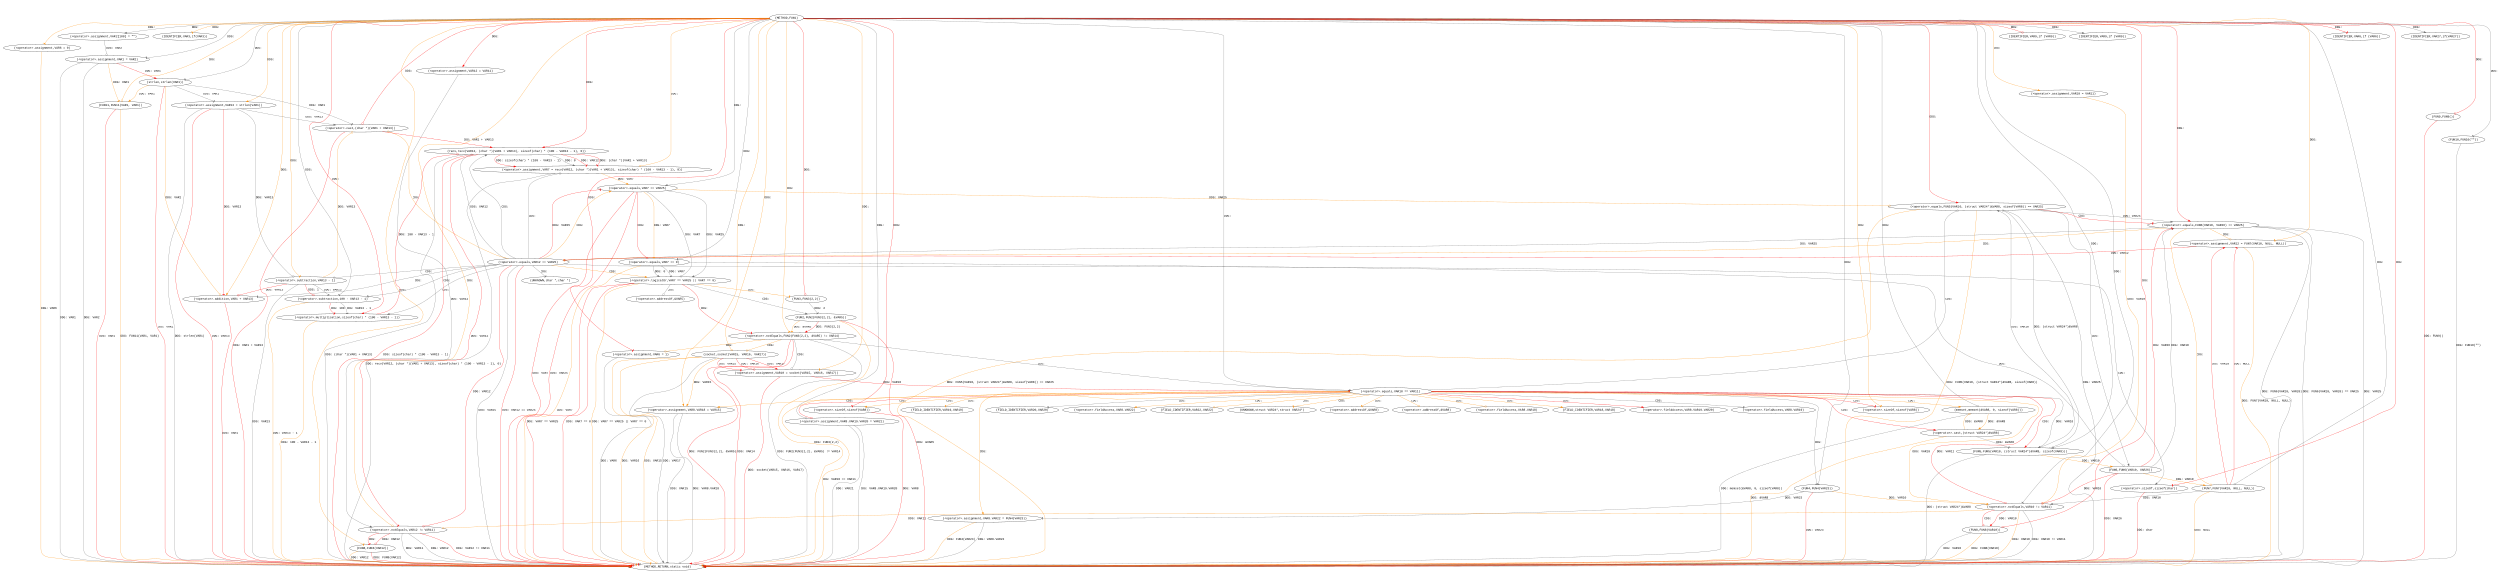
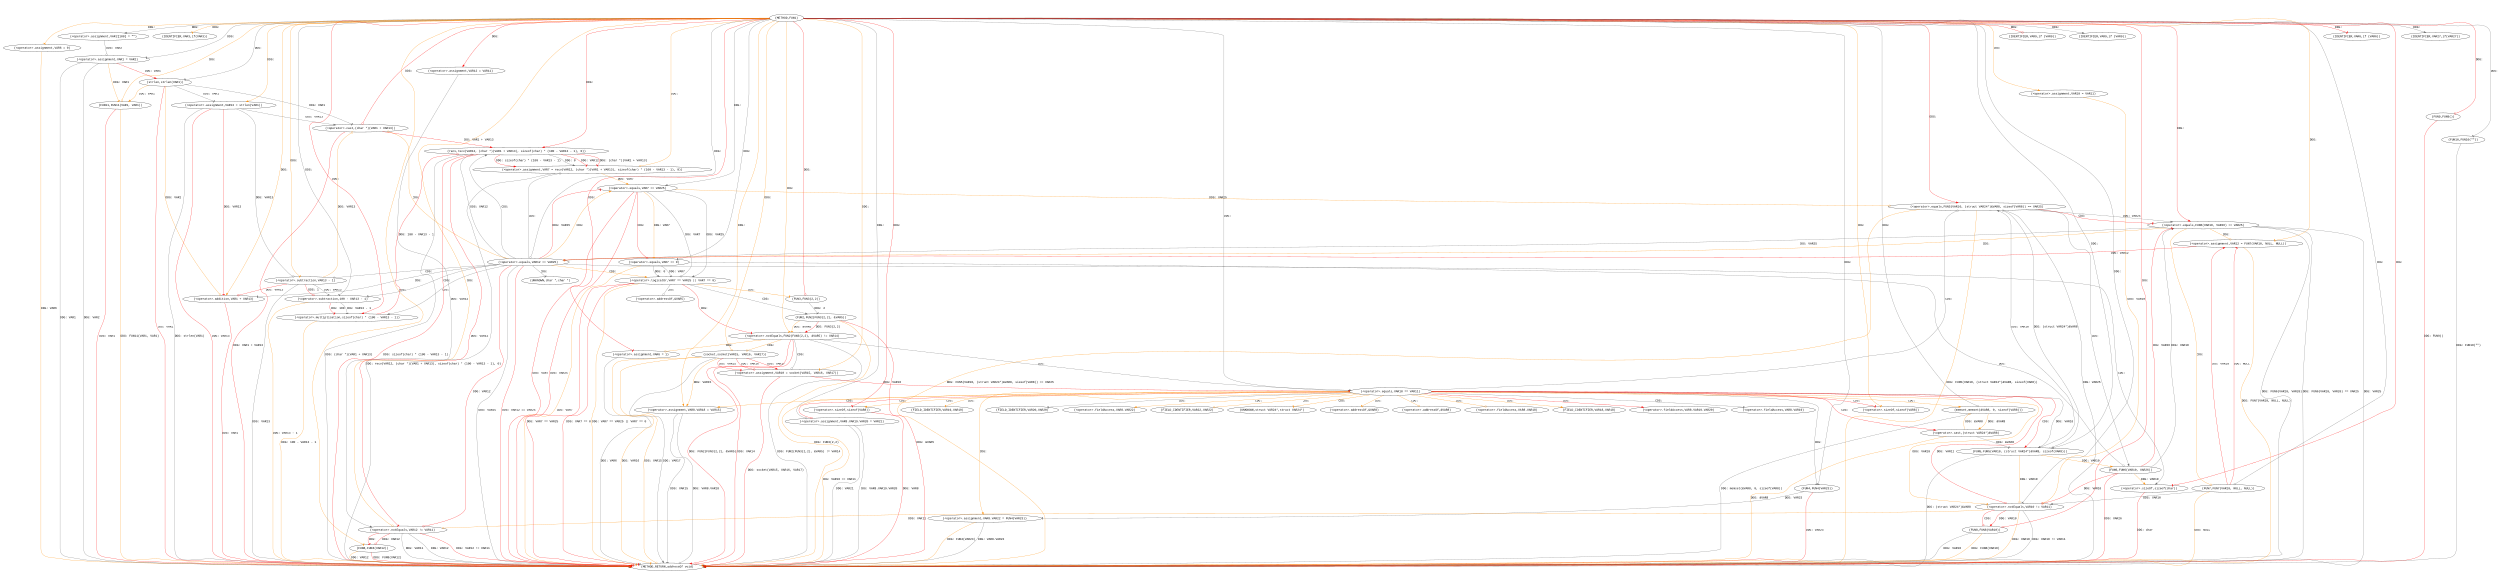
edge "(METHOD,FUN1)" -> "(<operator>.equals,VAR12 == VAR25)": added, label "DDG:"
edge "(FUN6,FUN6(VAR10, VAR26))" -> "(FUN7,FUN7(VAR10, NULL, NULL))": now "(FUN6,FUN6(VAR10, VAR26))" -> "(<operator>.sizeOf,sizeof(char))"
edge "(FUN4,FUN4(VAR23))" -> "(<operator>.notEquals,VAR10 != VAR11)": now "(FUN5,FUN5(VAR10, (struct VAR24*)&VAR8, sizeof(VAR8)))" -> "(<operator>.notEquals,VAR10 != VAR11)"
node "(METHOD_RETURN,static void)": label "(METHOD_RETURN,static void)" -> "(METHOD_RETURN,addressOf void)"
